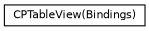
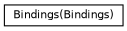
node "CPTableView(Bindings)": label "CPTableView(Bindings)" -> "Bindings(Bindings)"
